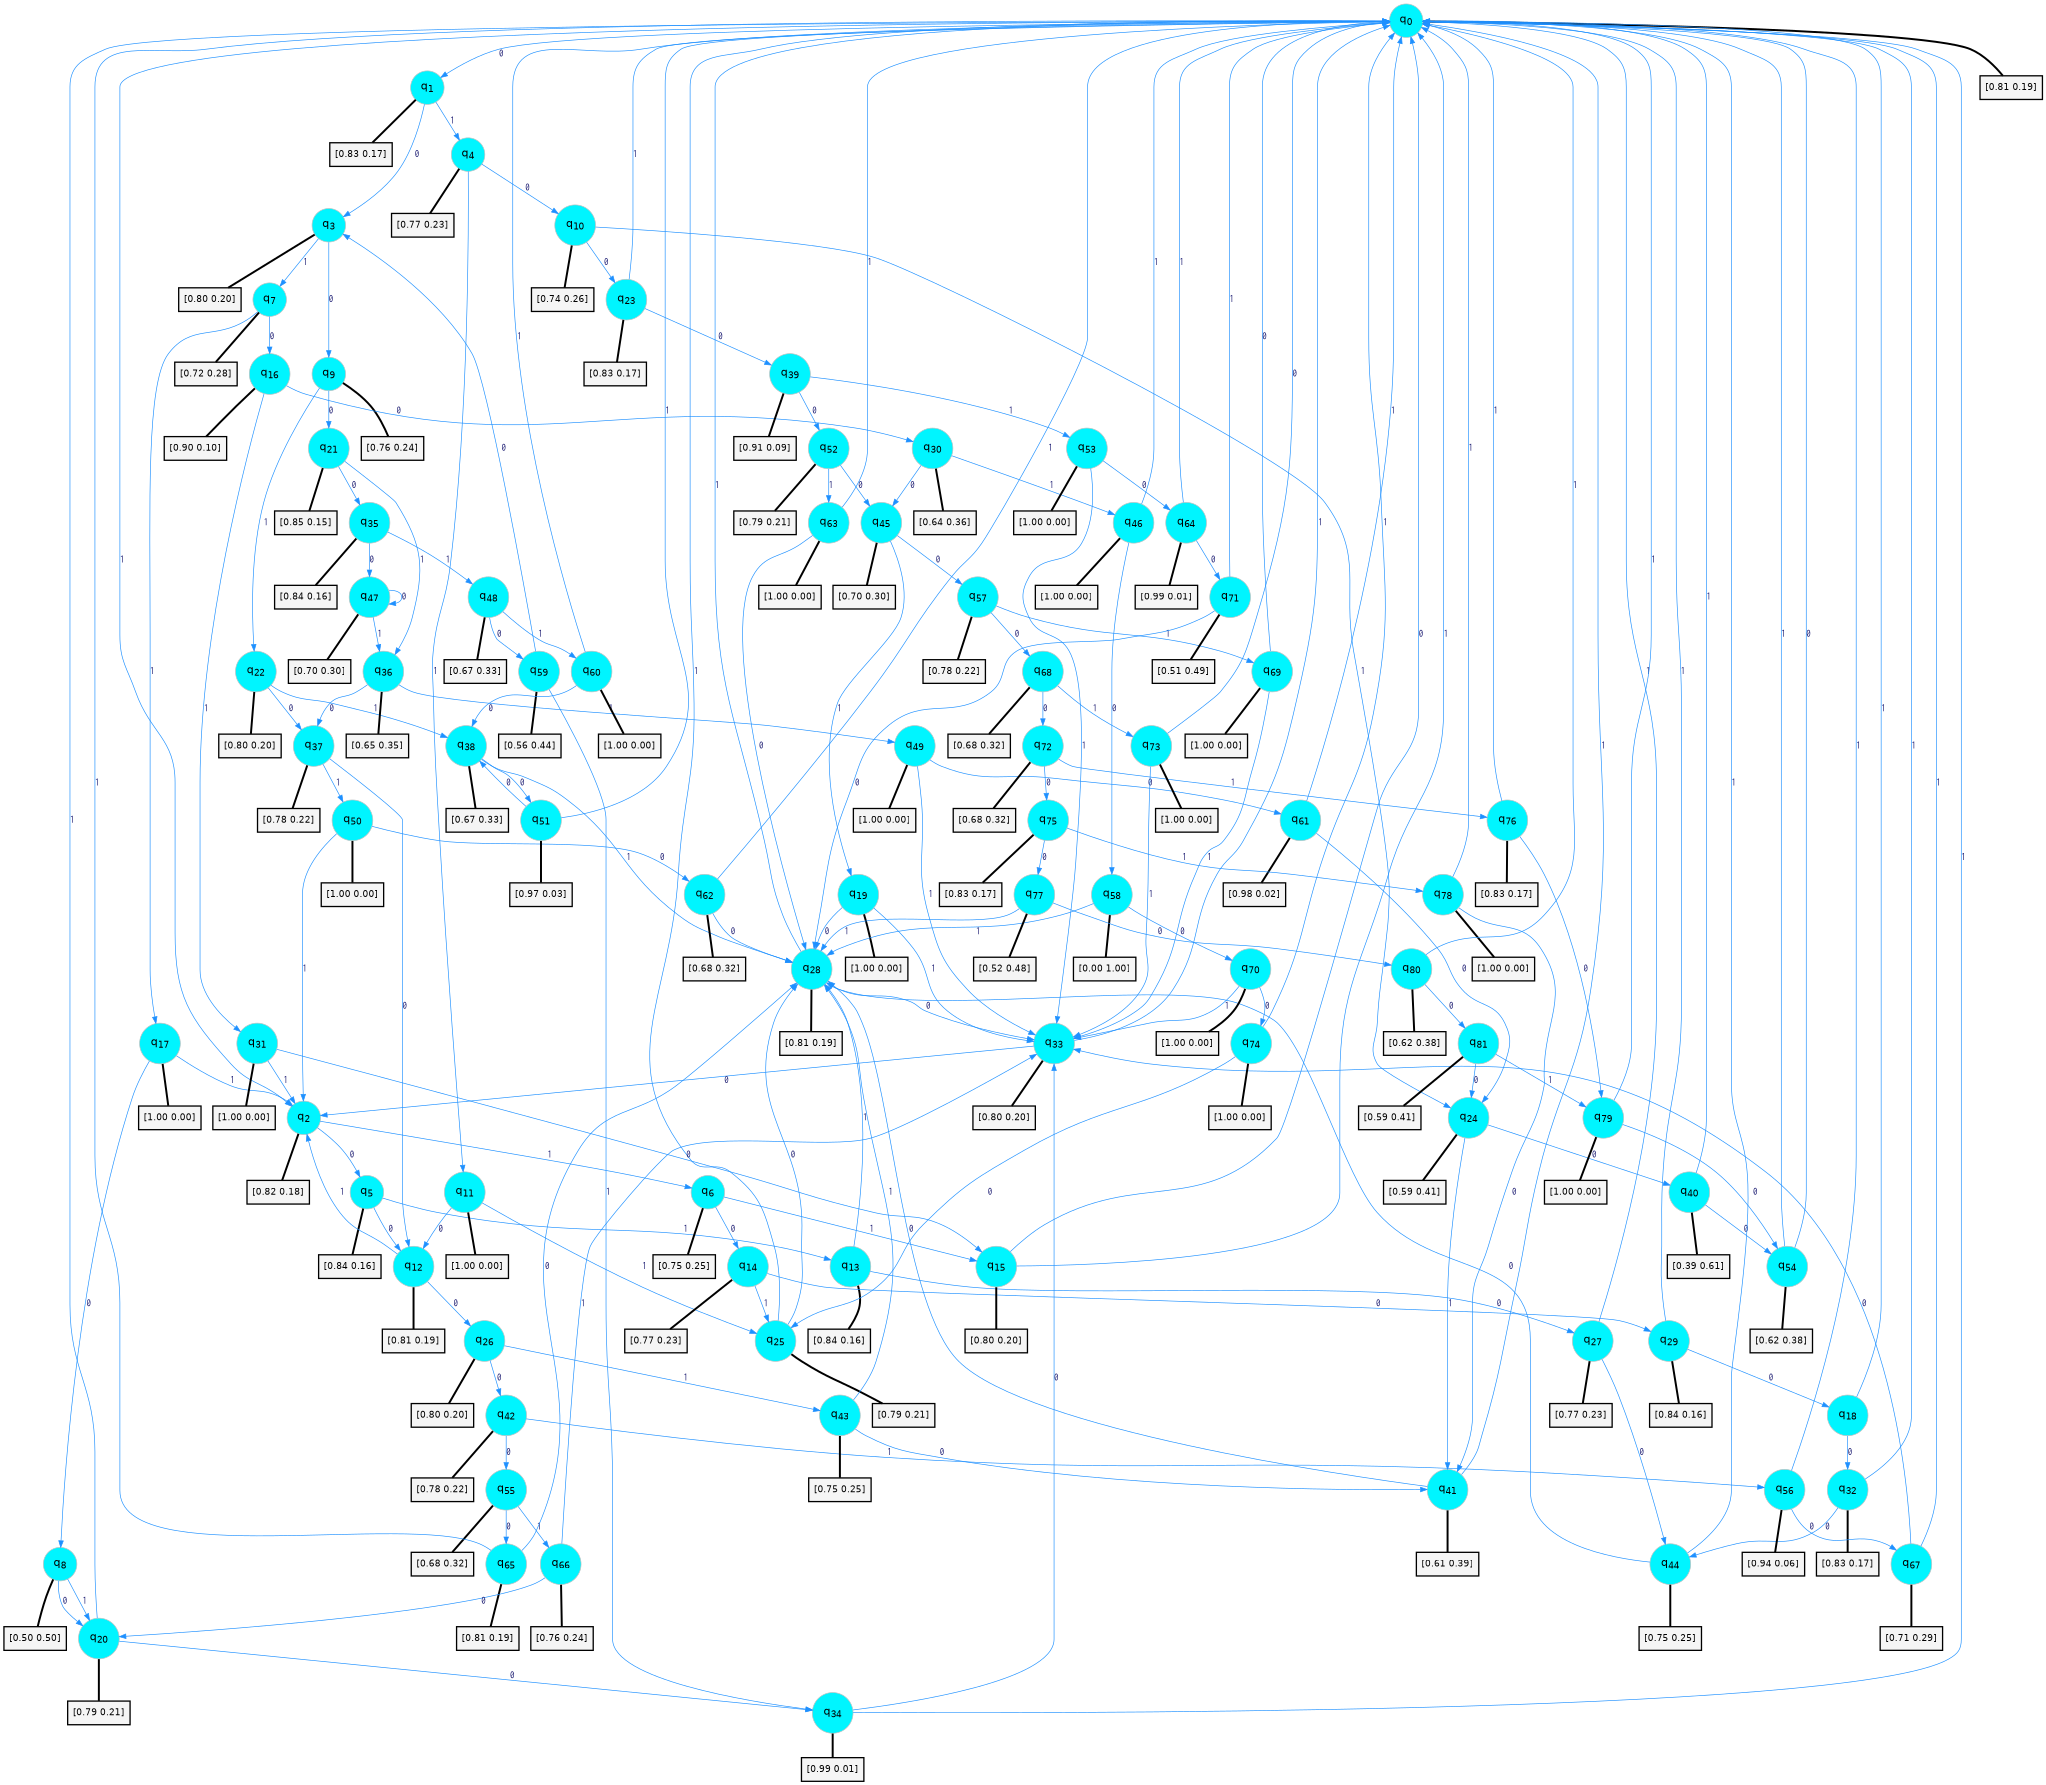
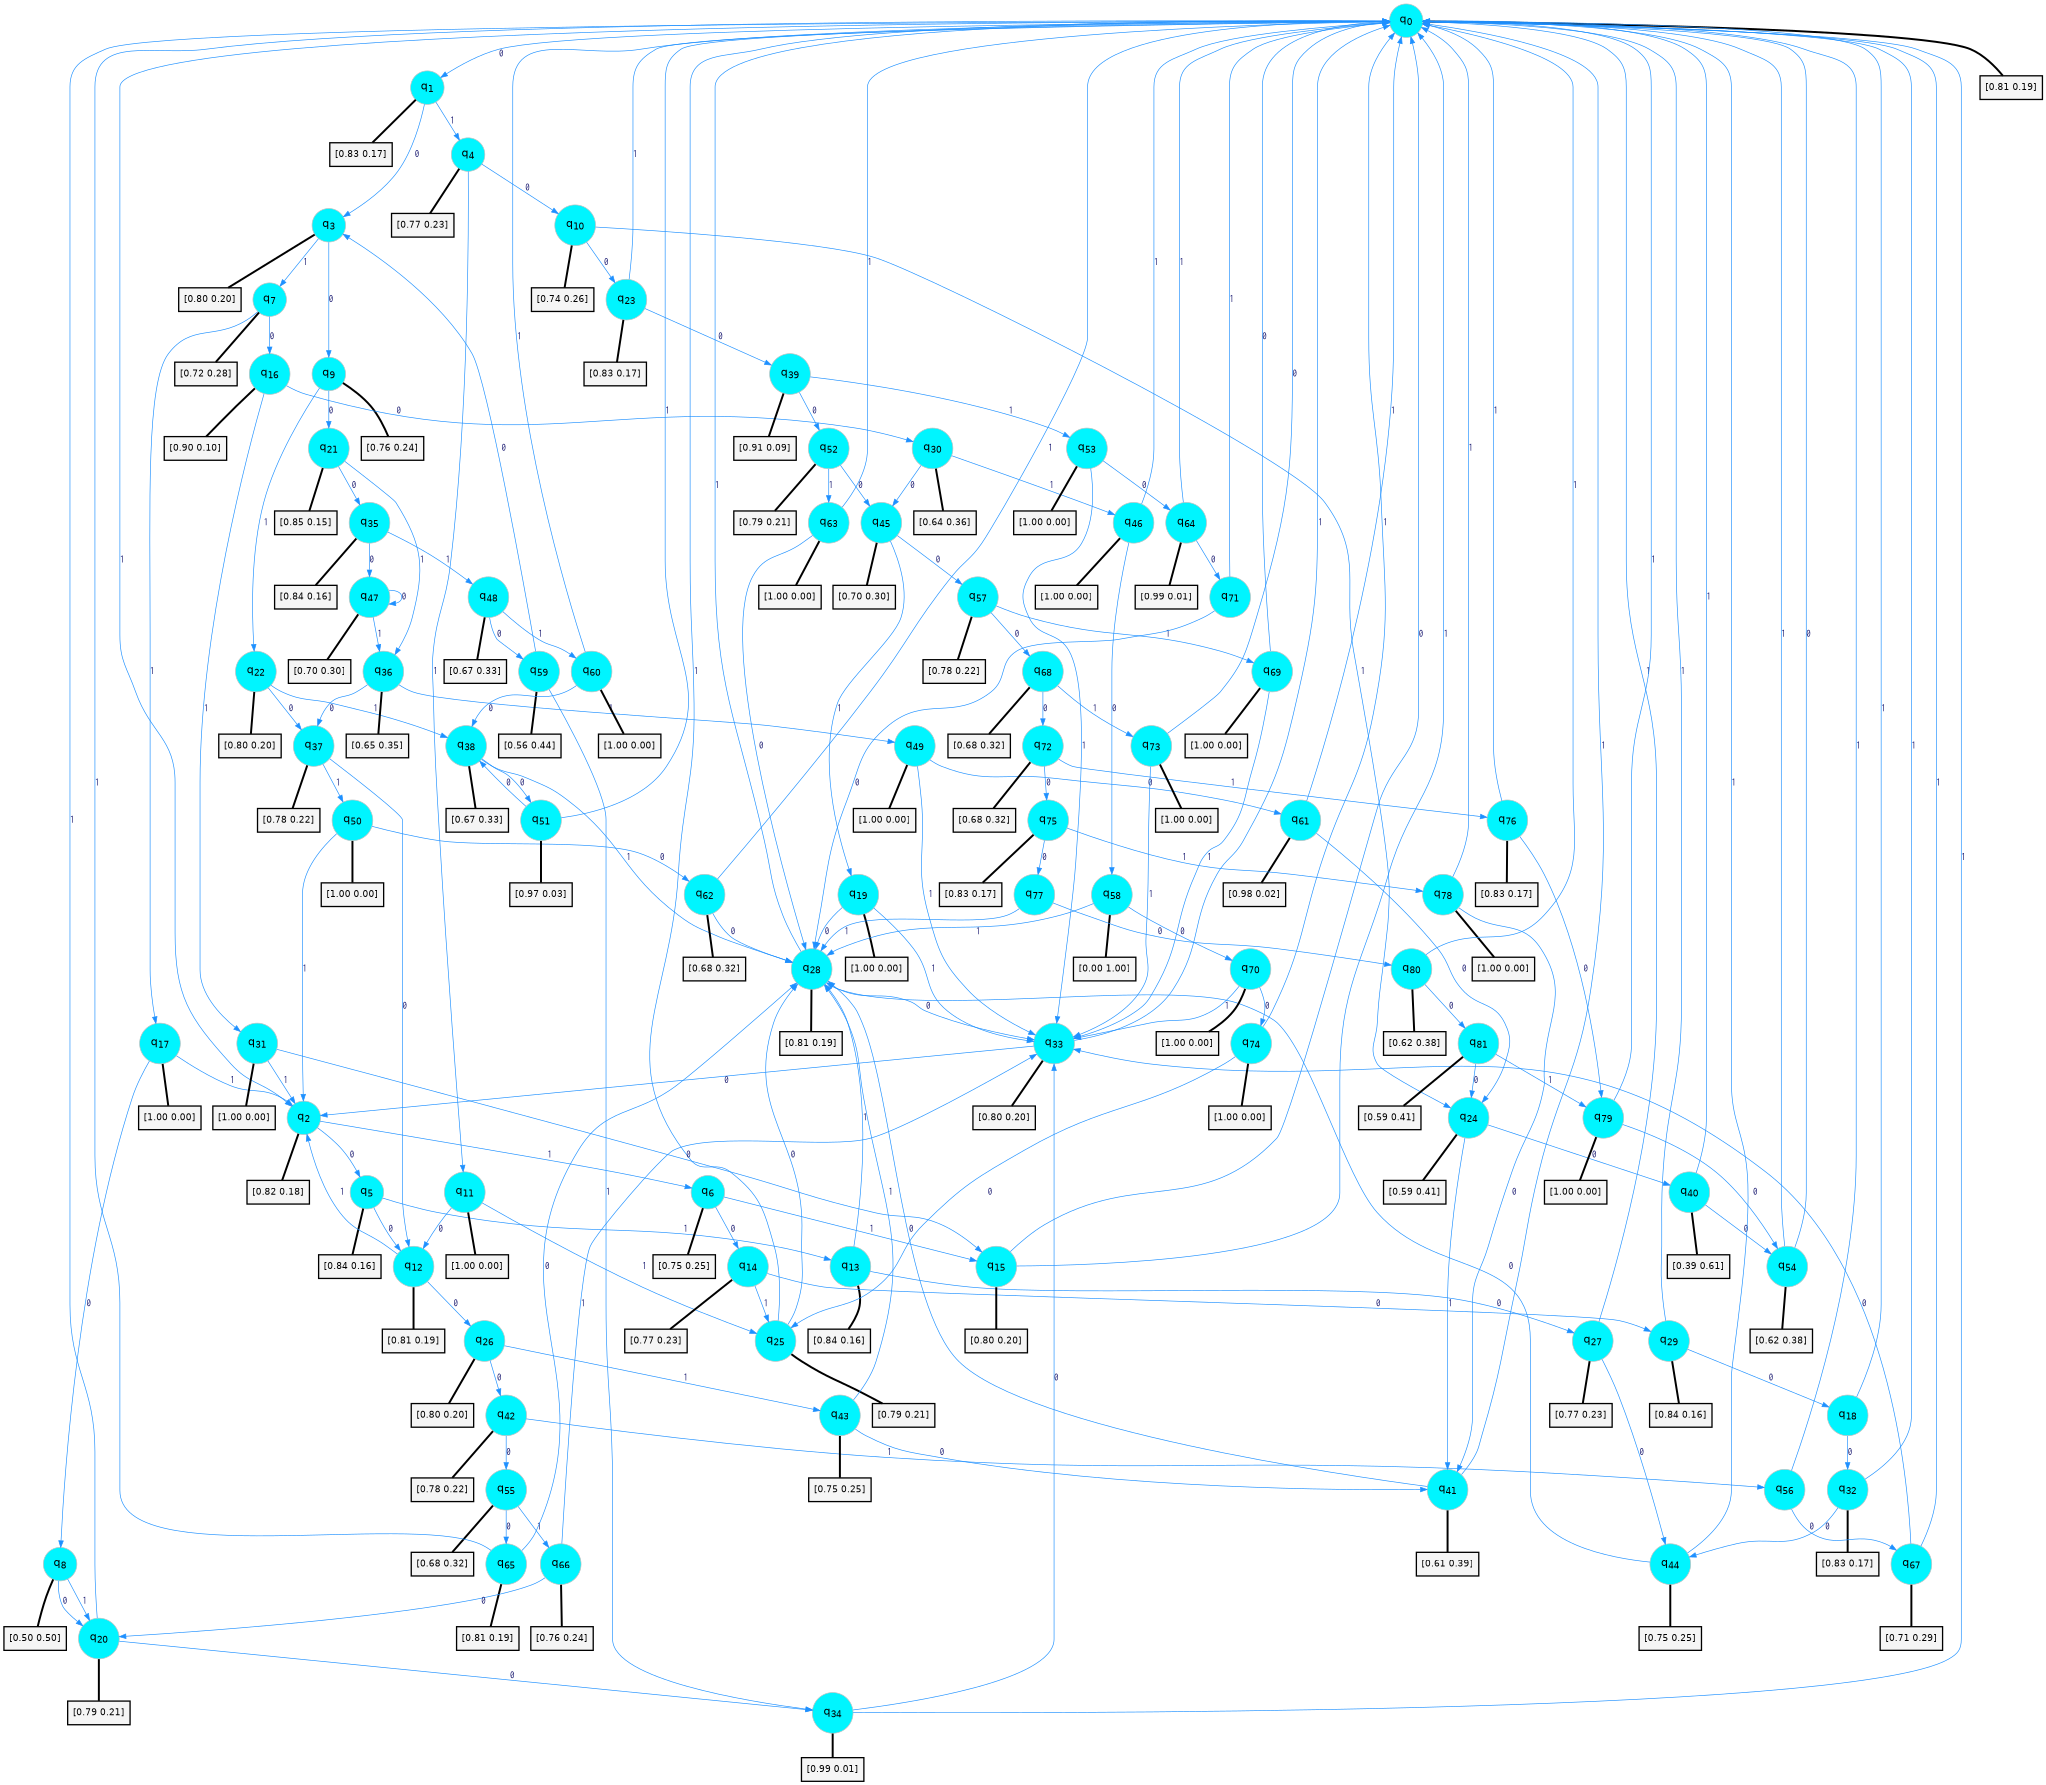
node "[0.51 0.49]": removed
node "[0.52 0.48]": removed
node "[0.94 0.06]": removed
